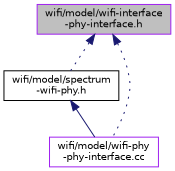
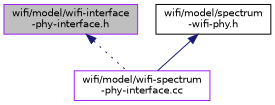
edge "wifi/model/spectrum -wifi-phy.h" -> "wifi/model/wifi-interface -phy-interface.h": removed
node "wifi/model/wifi-phy -phy-interface.cc": label "wifi/model/wifi-phy -phy-interface.cc" -> "wifi/model/wifi-spectrum -phy-interface.cc"
